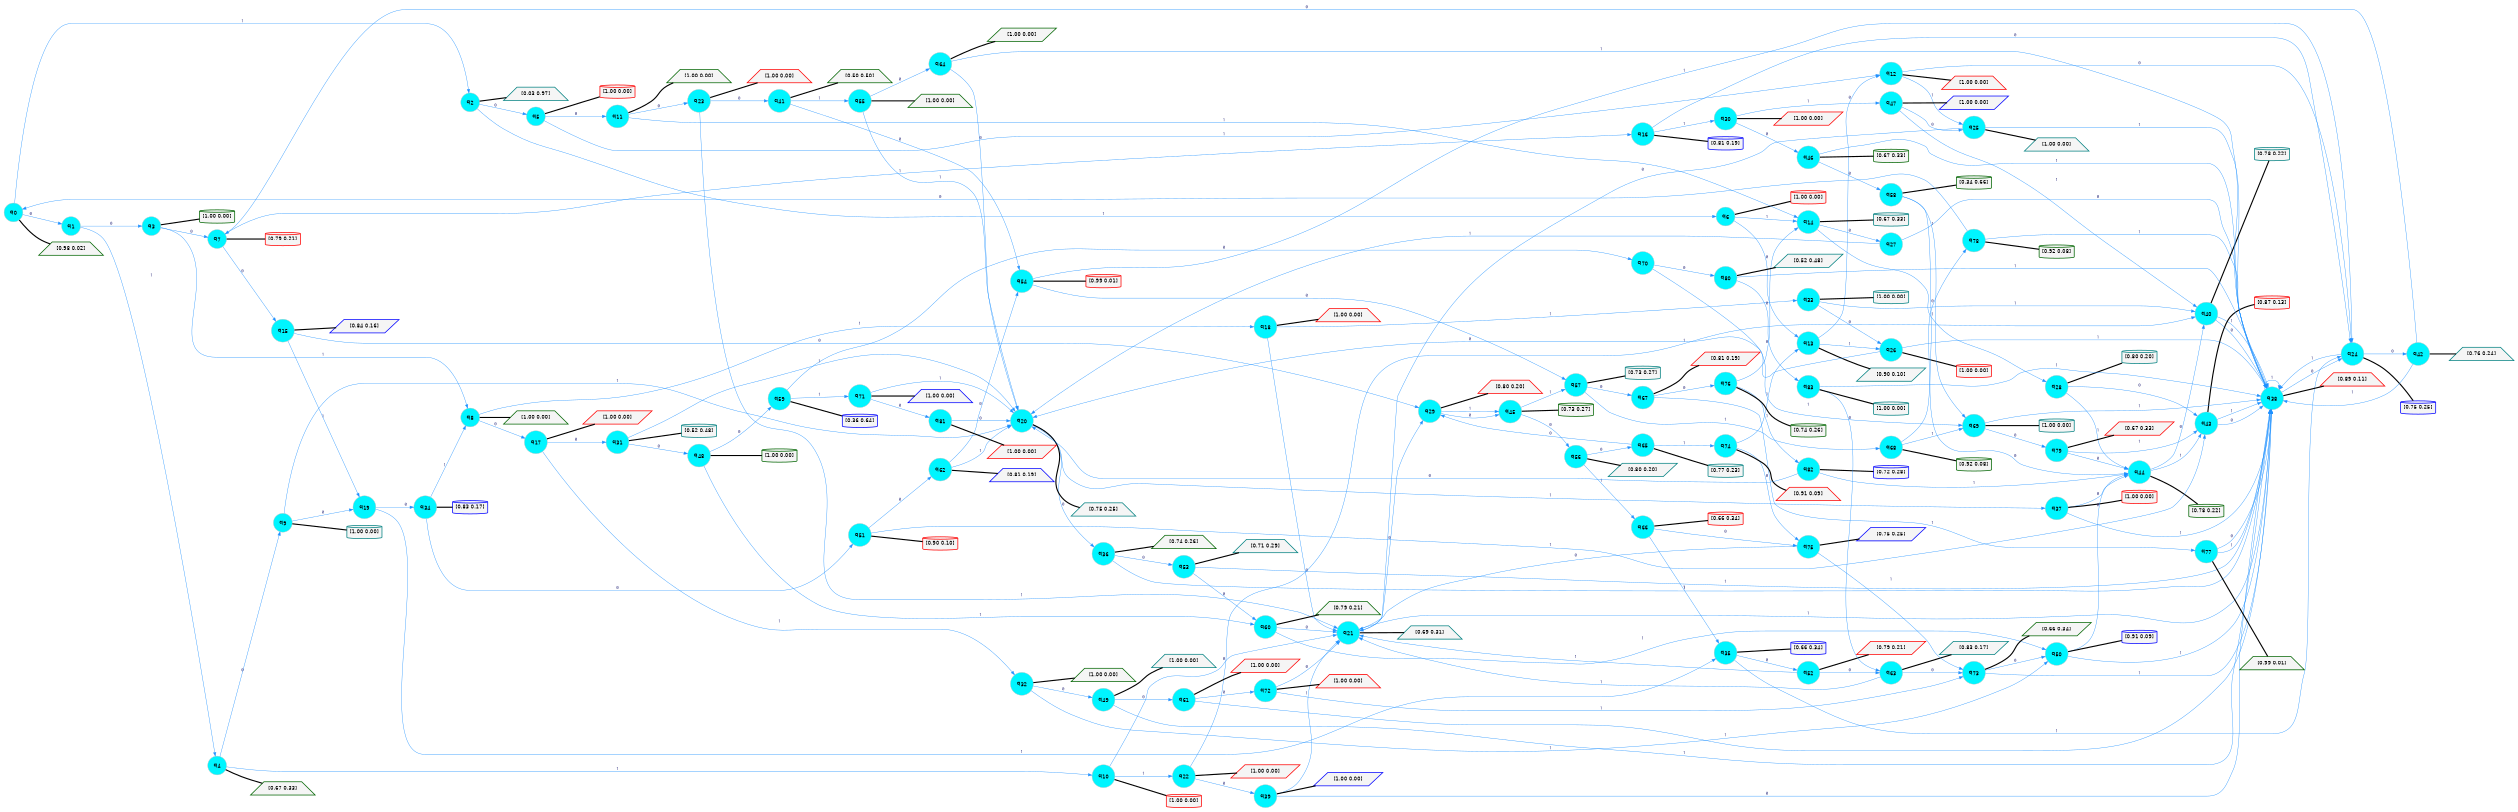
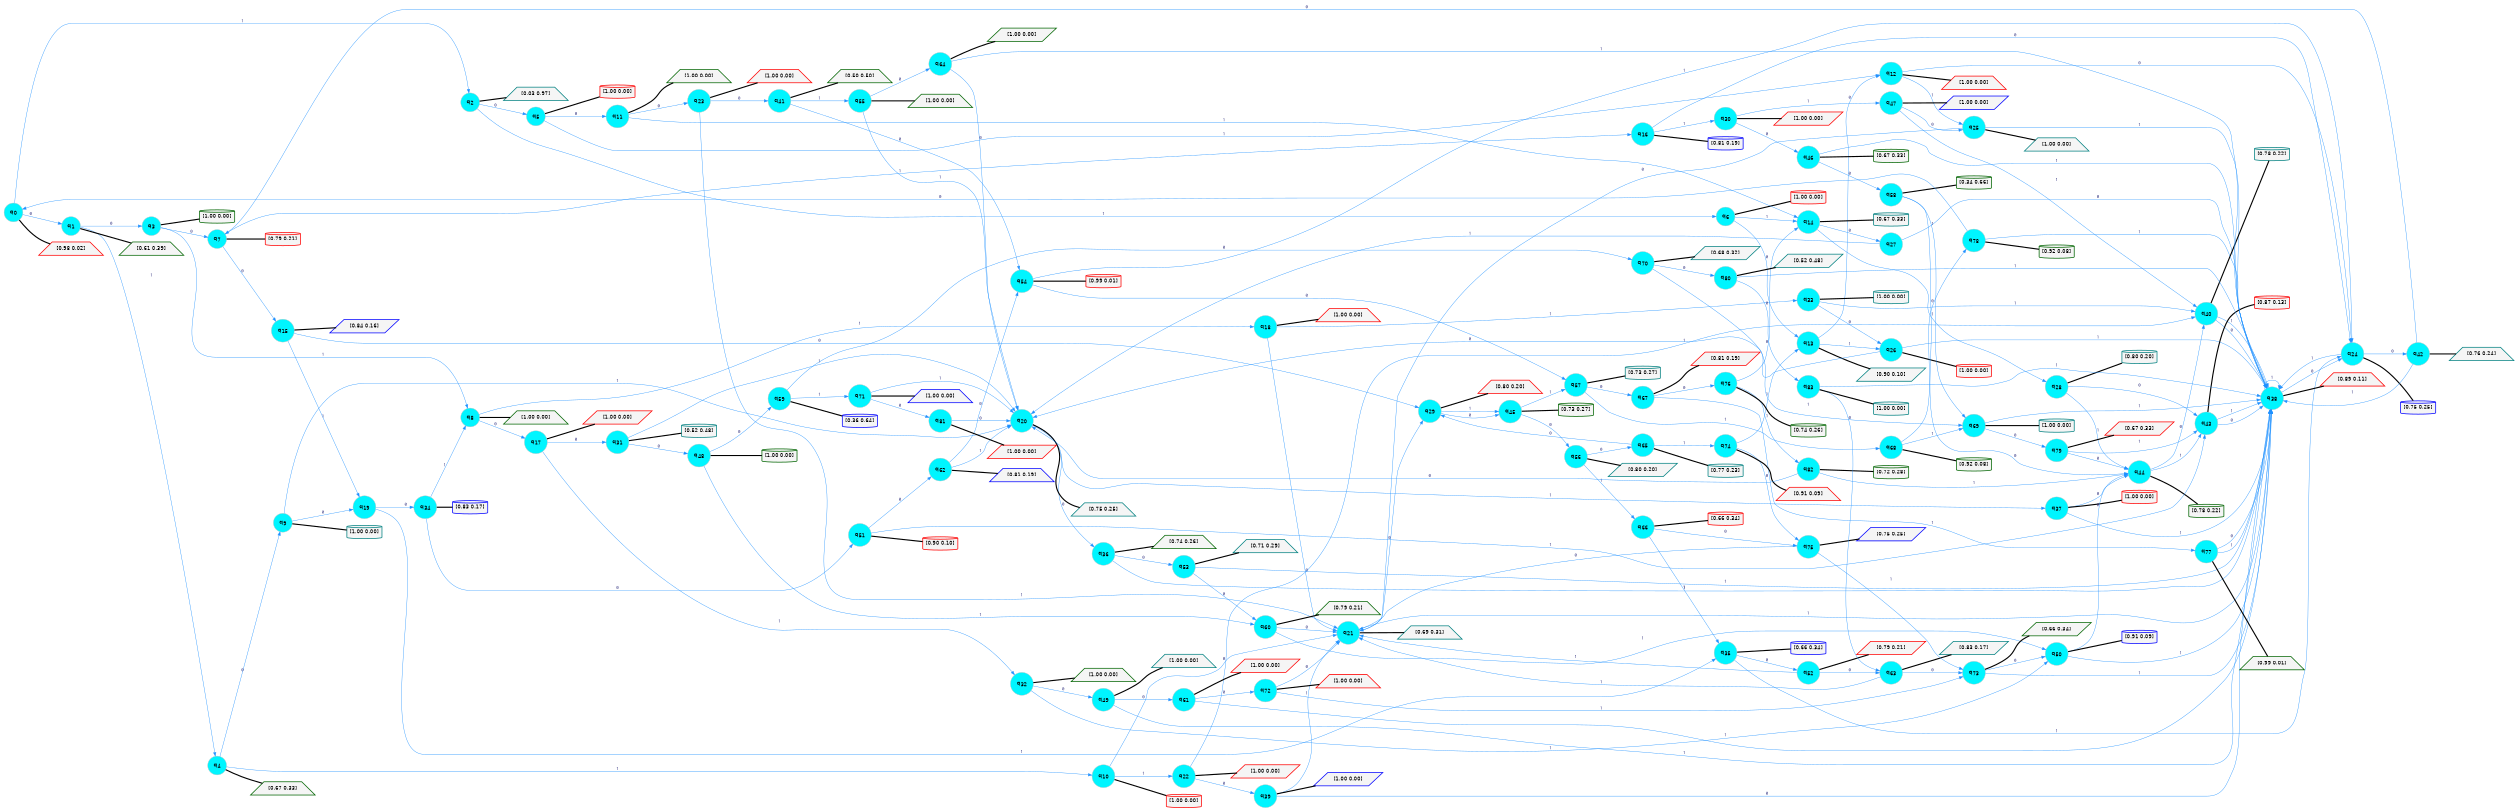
node "[0.98 0.02]": color darkgreen -> red
node "[0.61 0.39]": added
node "[0.68 0.32]": added
node "[0.72 0.28]": color blue -> darkgreen
